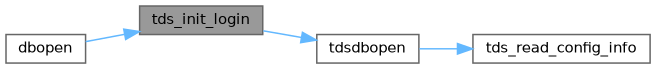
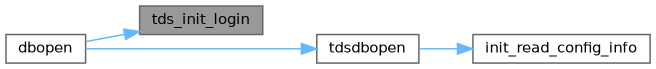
edge "tds_init_login" -> "tdsdbopen": now "dbopen" -> "tdsdbopen"
node "tds_read_config_info": label "tds_read_config_info" -> "init_read_config_info"
